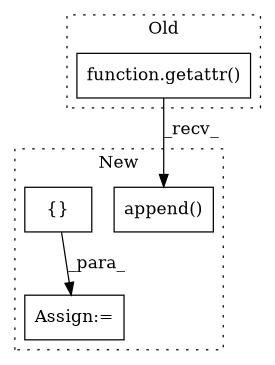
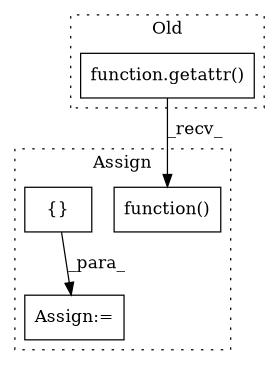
cluster "New": label "New" -> "Assign"
node "append()": label "append()" -> "function()"
